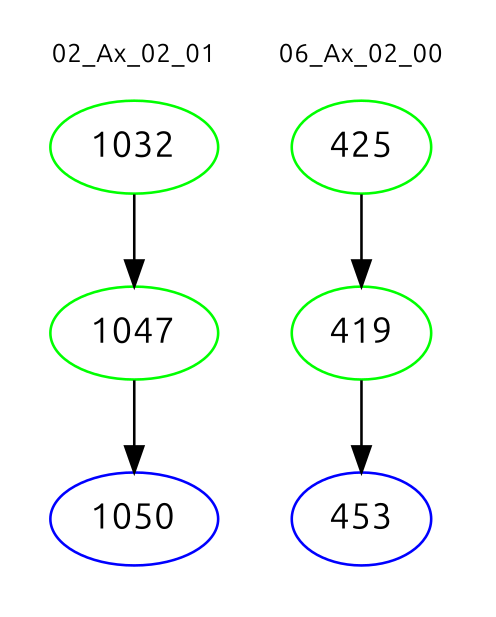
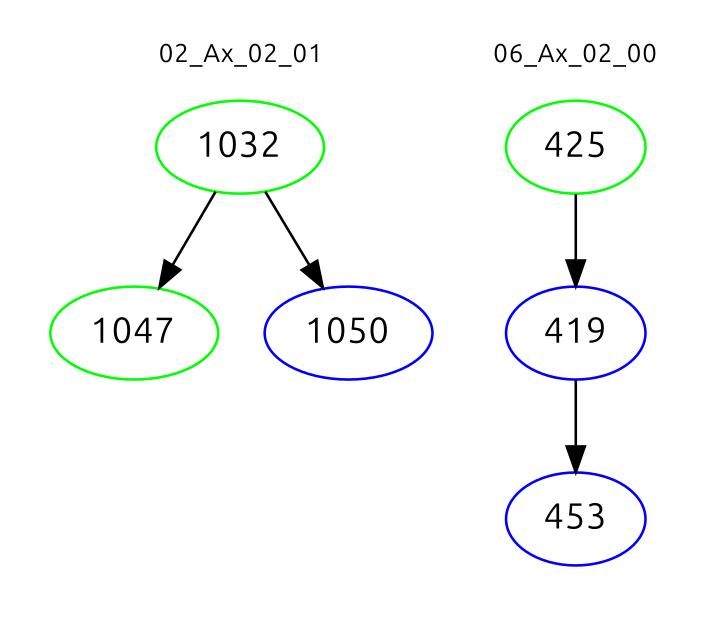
node "419": color green -> blue
edge "1047" -> "1050": now "1032" -> "1050"
